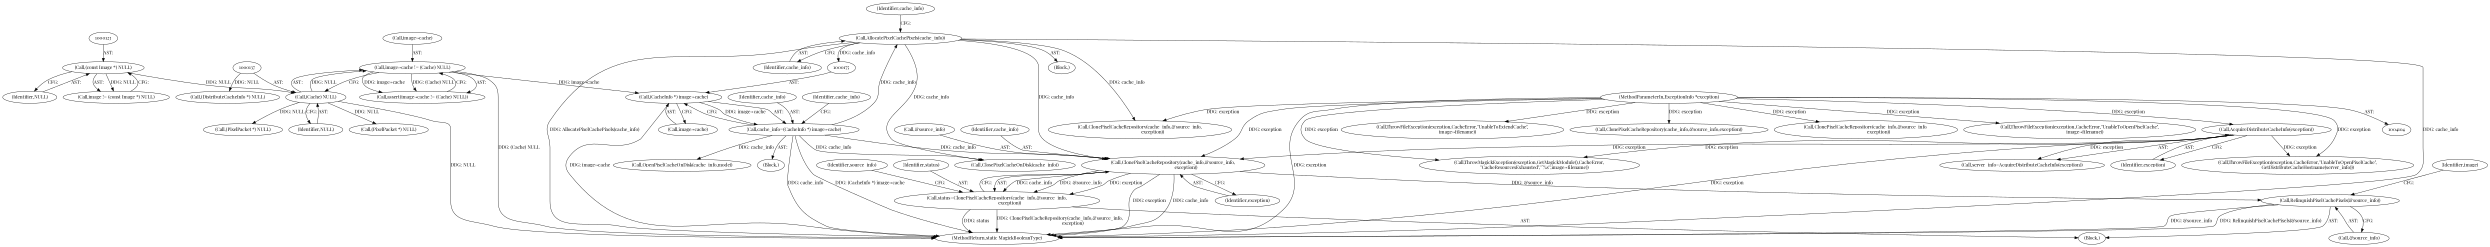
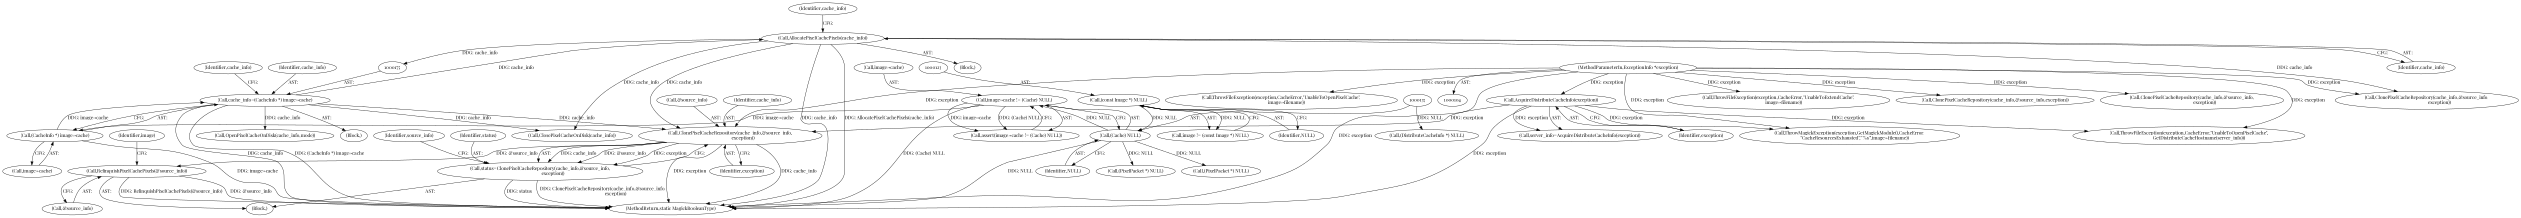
edge "1000175" -> "(Call,(CacheInfo *) image->cache)": now "1000175" -> "(Call,cache_info=(CacheInfo *) image->cache)"
node "1004104": label "1004104" -> "1000104"
